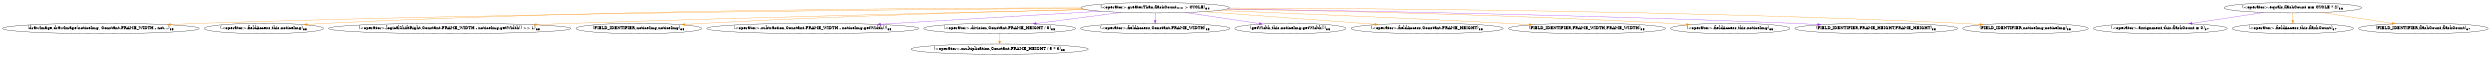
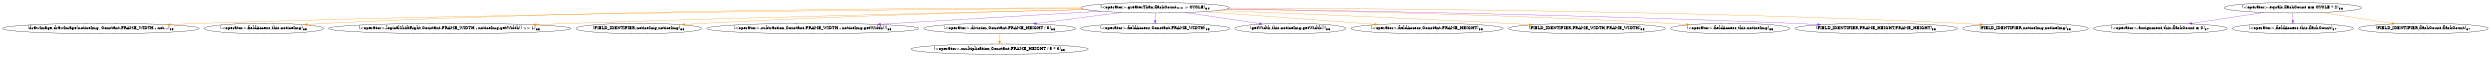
edge "(<operator>.equals,flashCount == CYCLE * 2)" -> "(<operator>.fieldAccess,this.flashCount)": color darkorange -> purple
